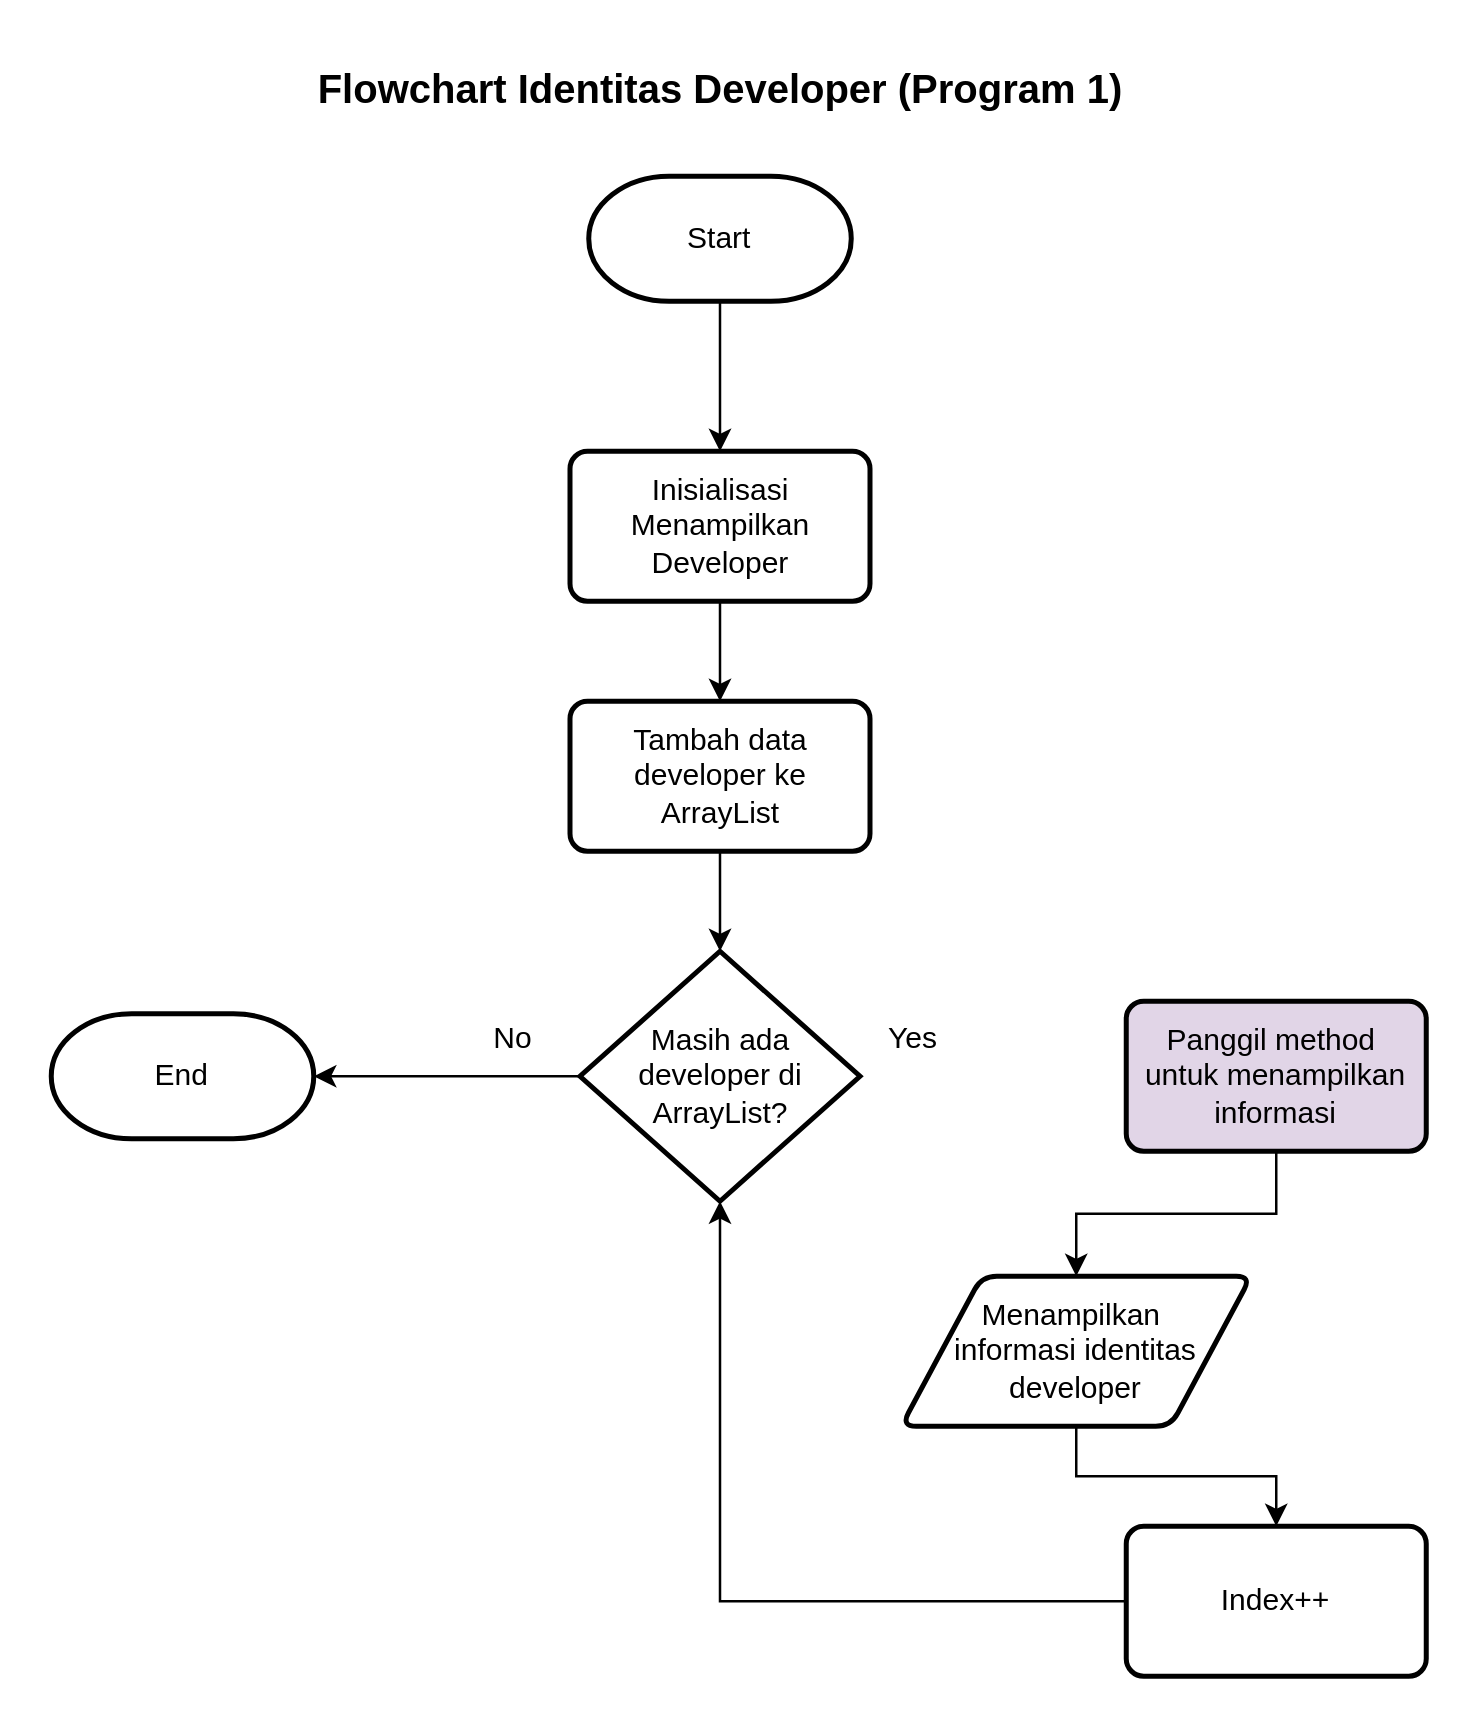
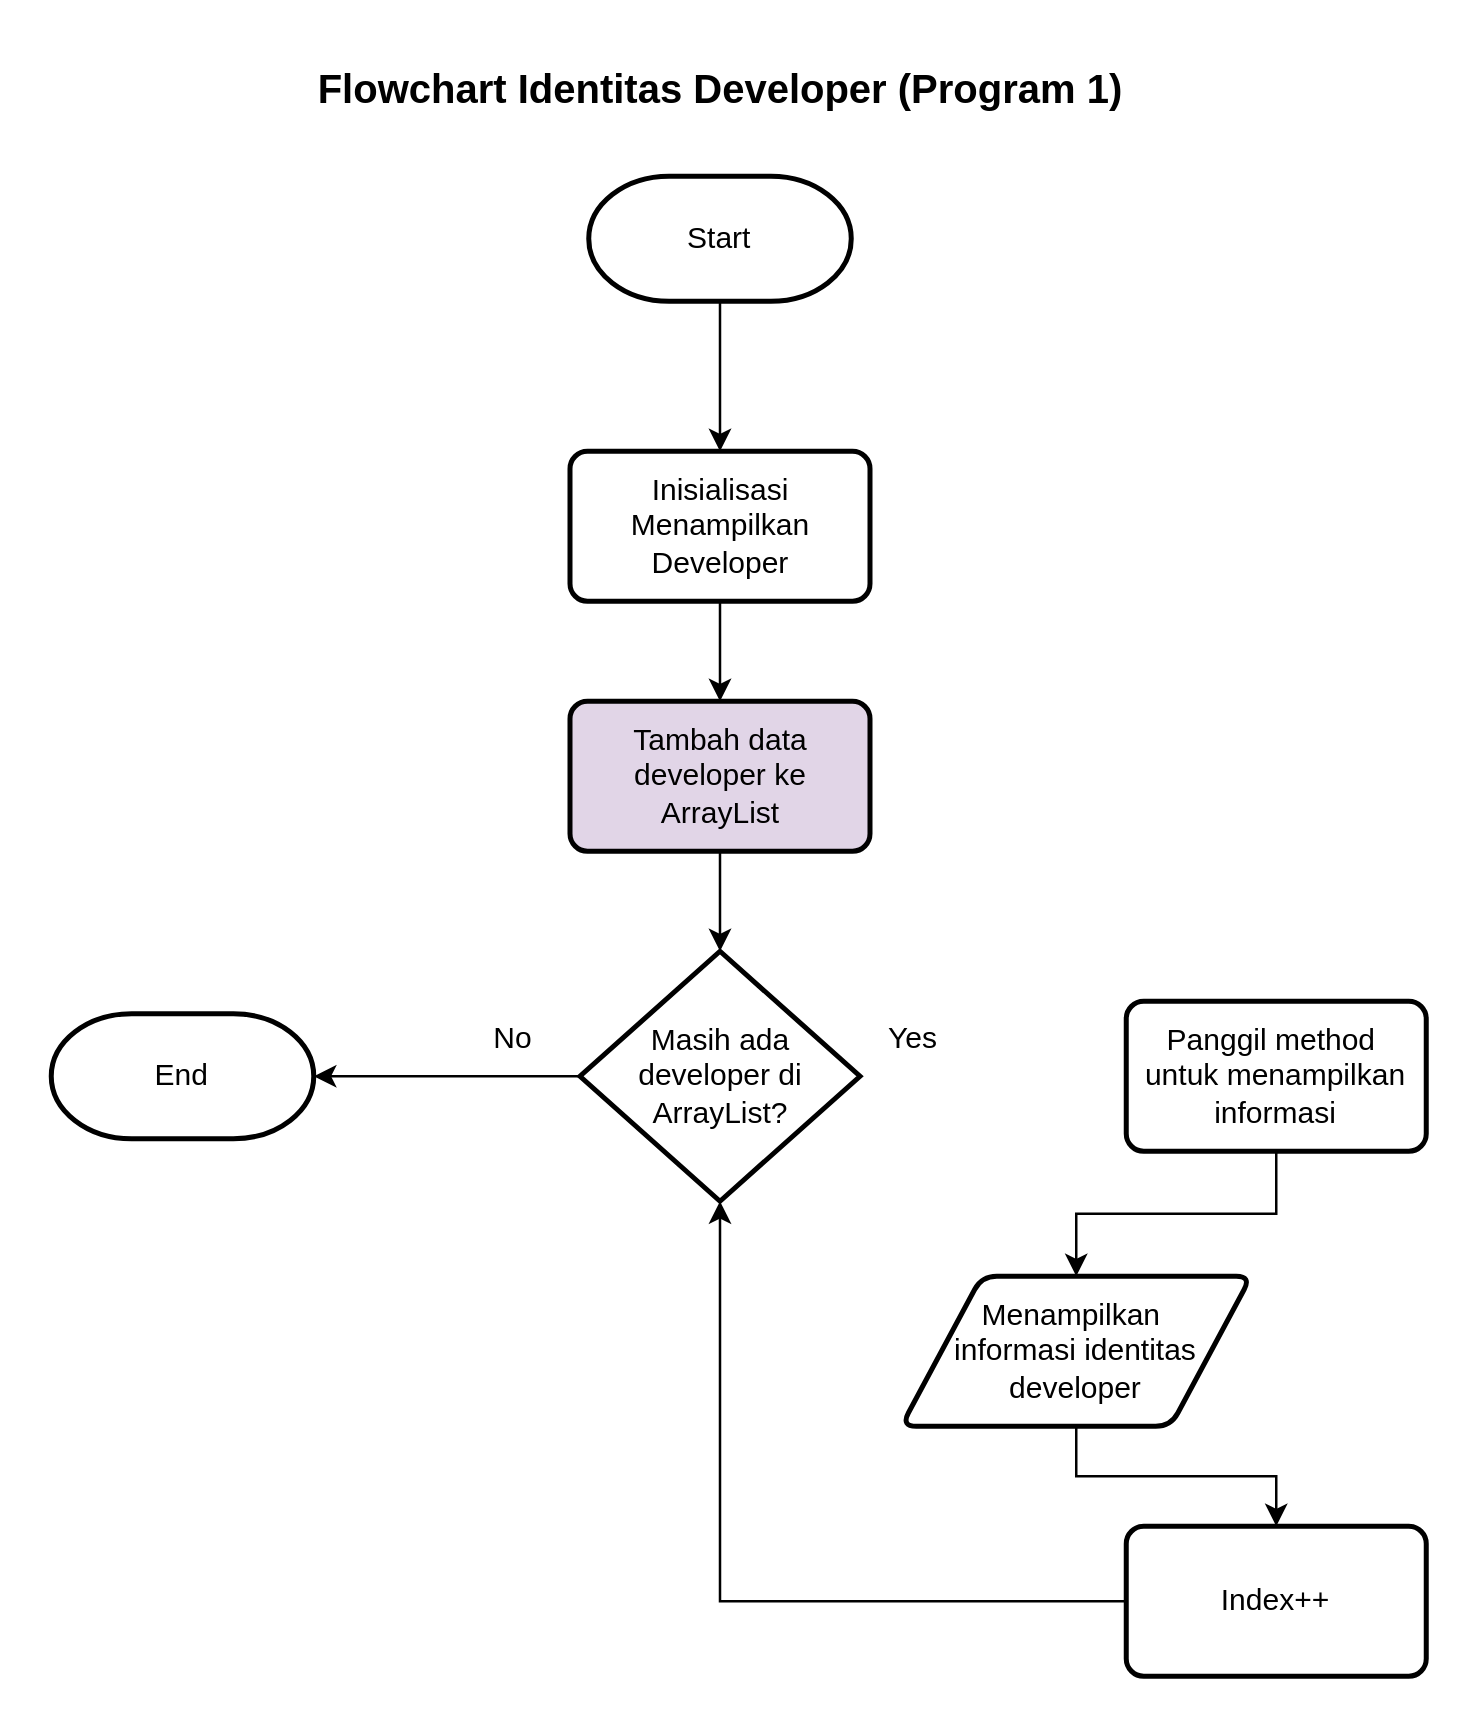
node "Tambah data developer ke ArrayList": fillcolor #ffffff -> #e1d5e7
node "Panggil method untuk menampilkan informasi": fillcolor #e1d5e7 -> #ffffff
